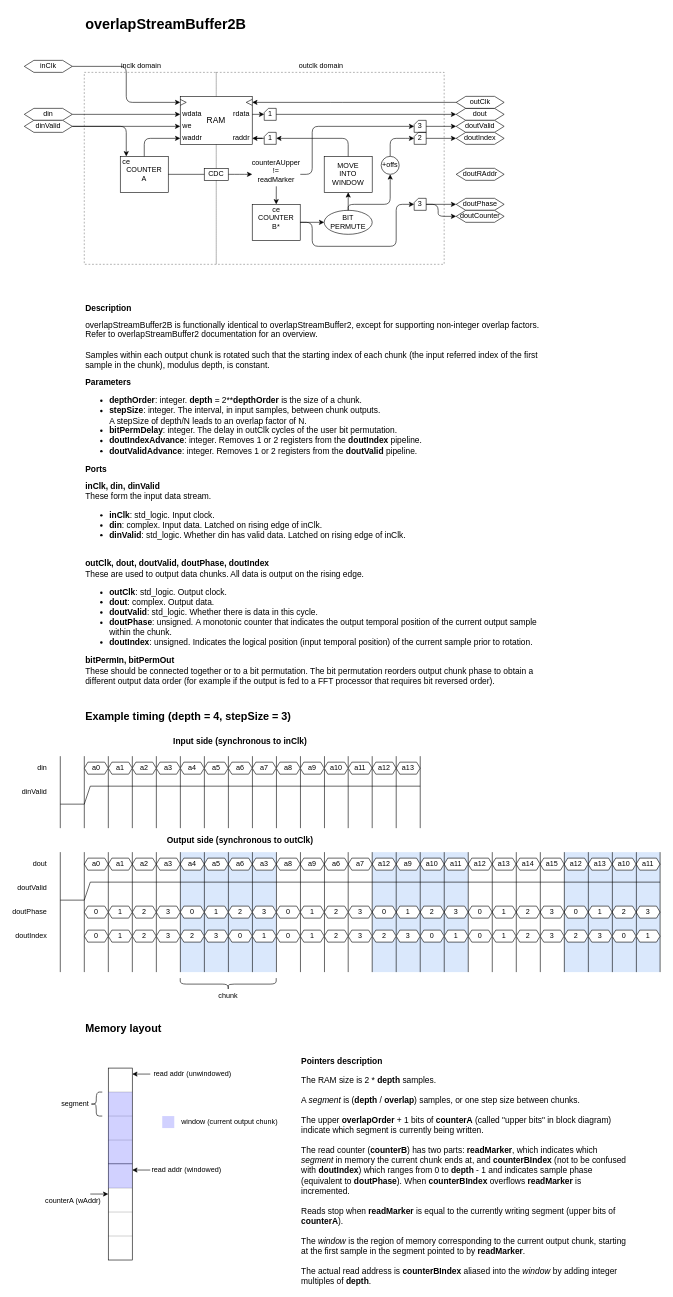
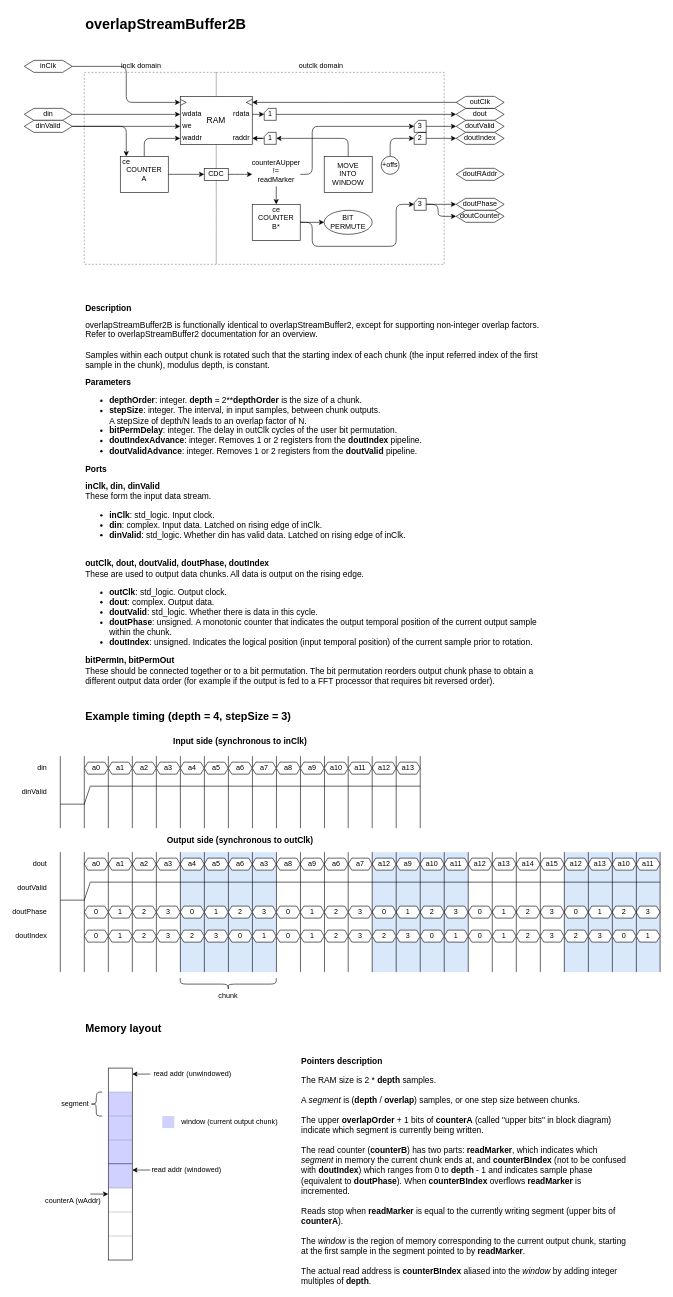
edge "COUNTER A" -- "CDC": arrowhead none -> classic
edge "BIT PERMUTE" -> "MOVE INTO WINDOW": removed
edge "BIT PERMUTE" -> "+offs": removed
